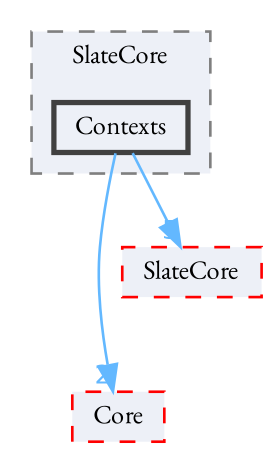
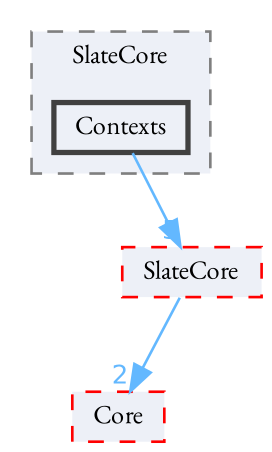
edge "Contexts" -> "Core": now "SlateCore" -> "Core"
